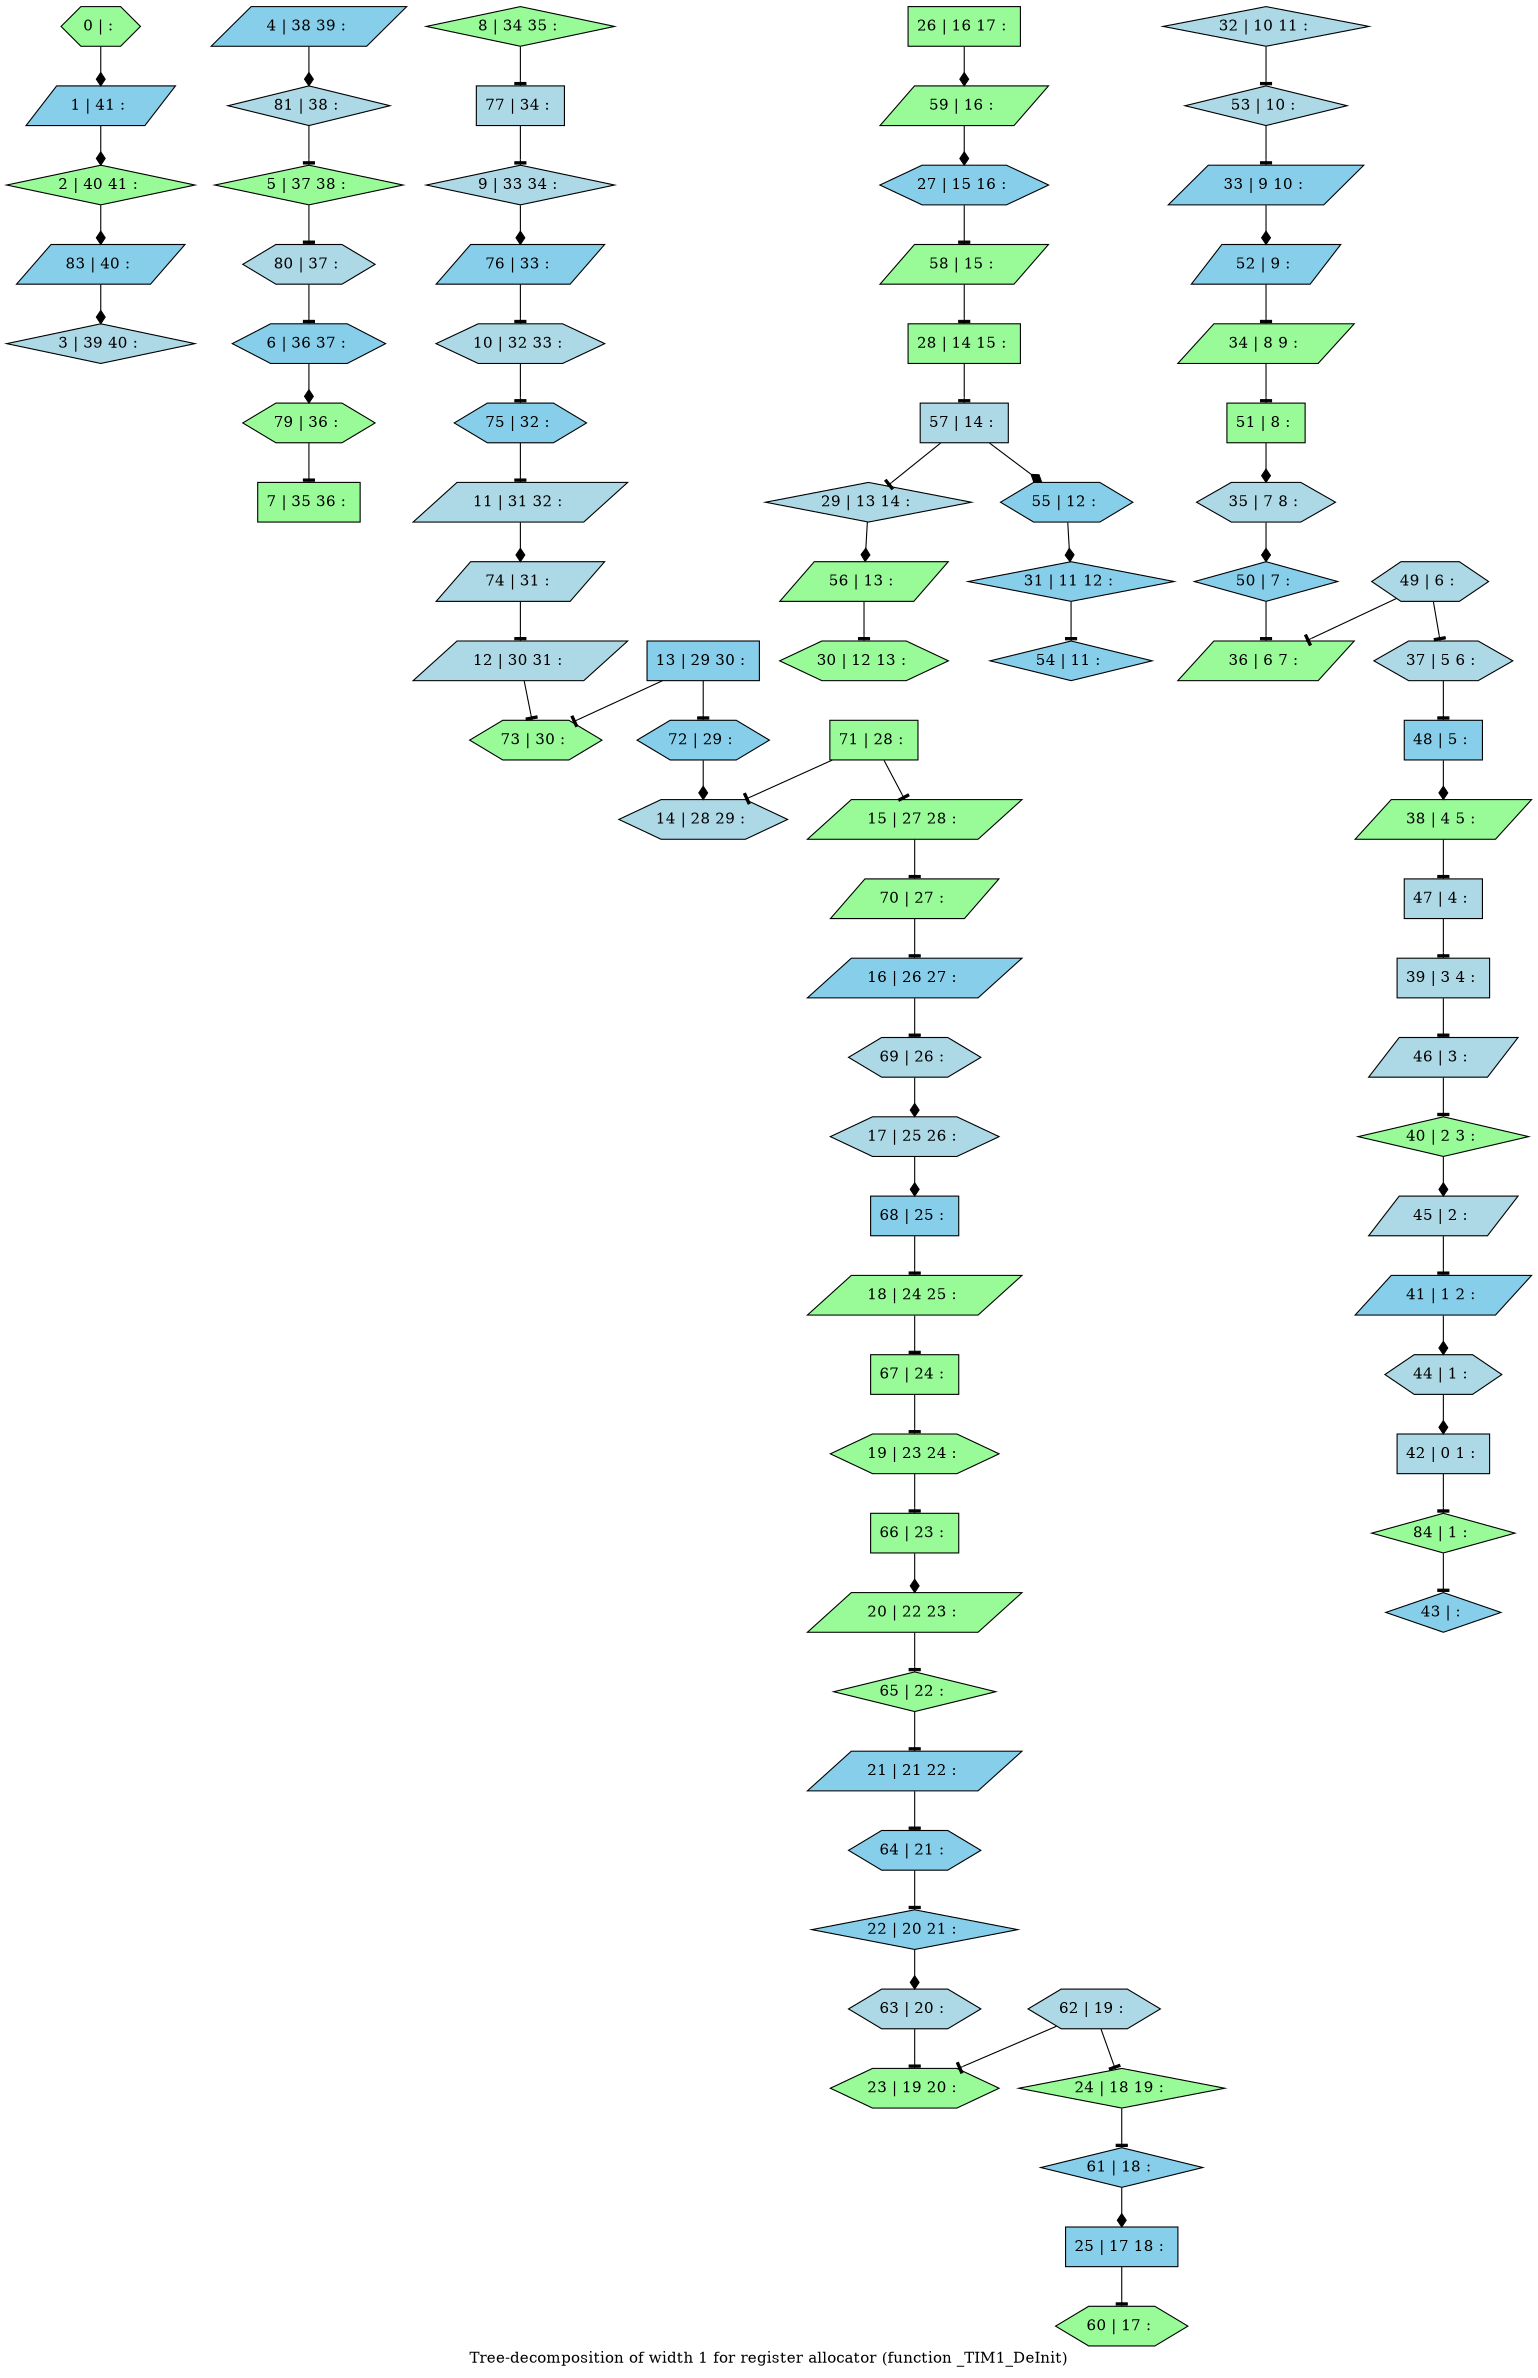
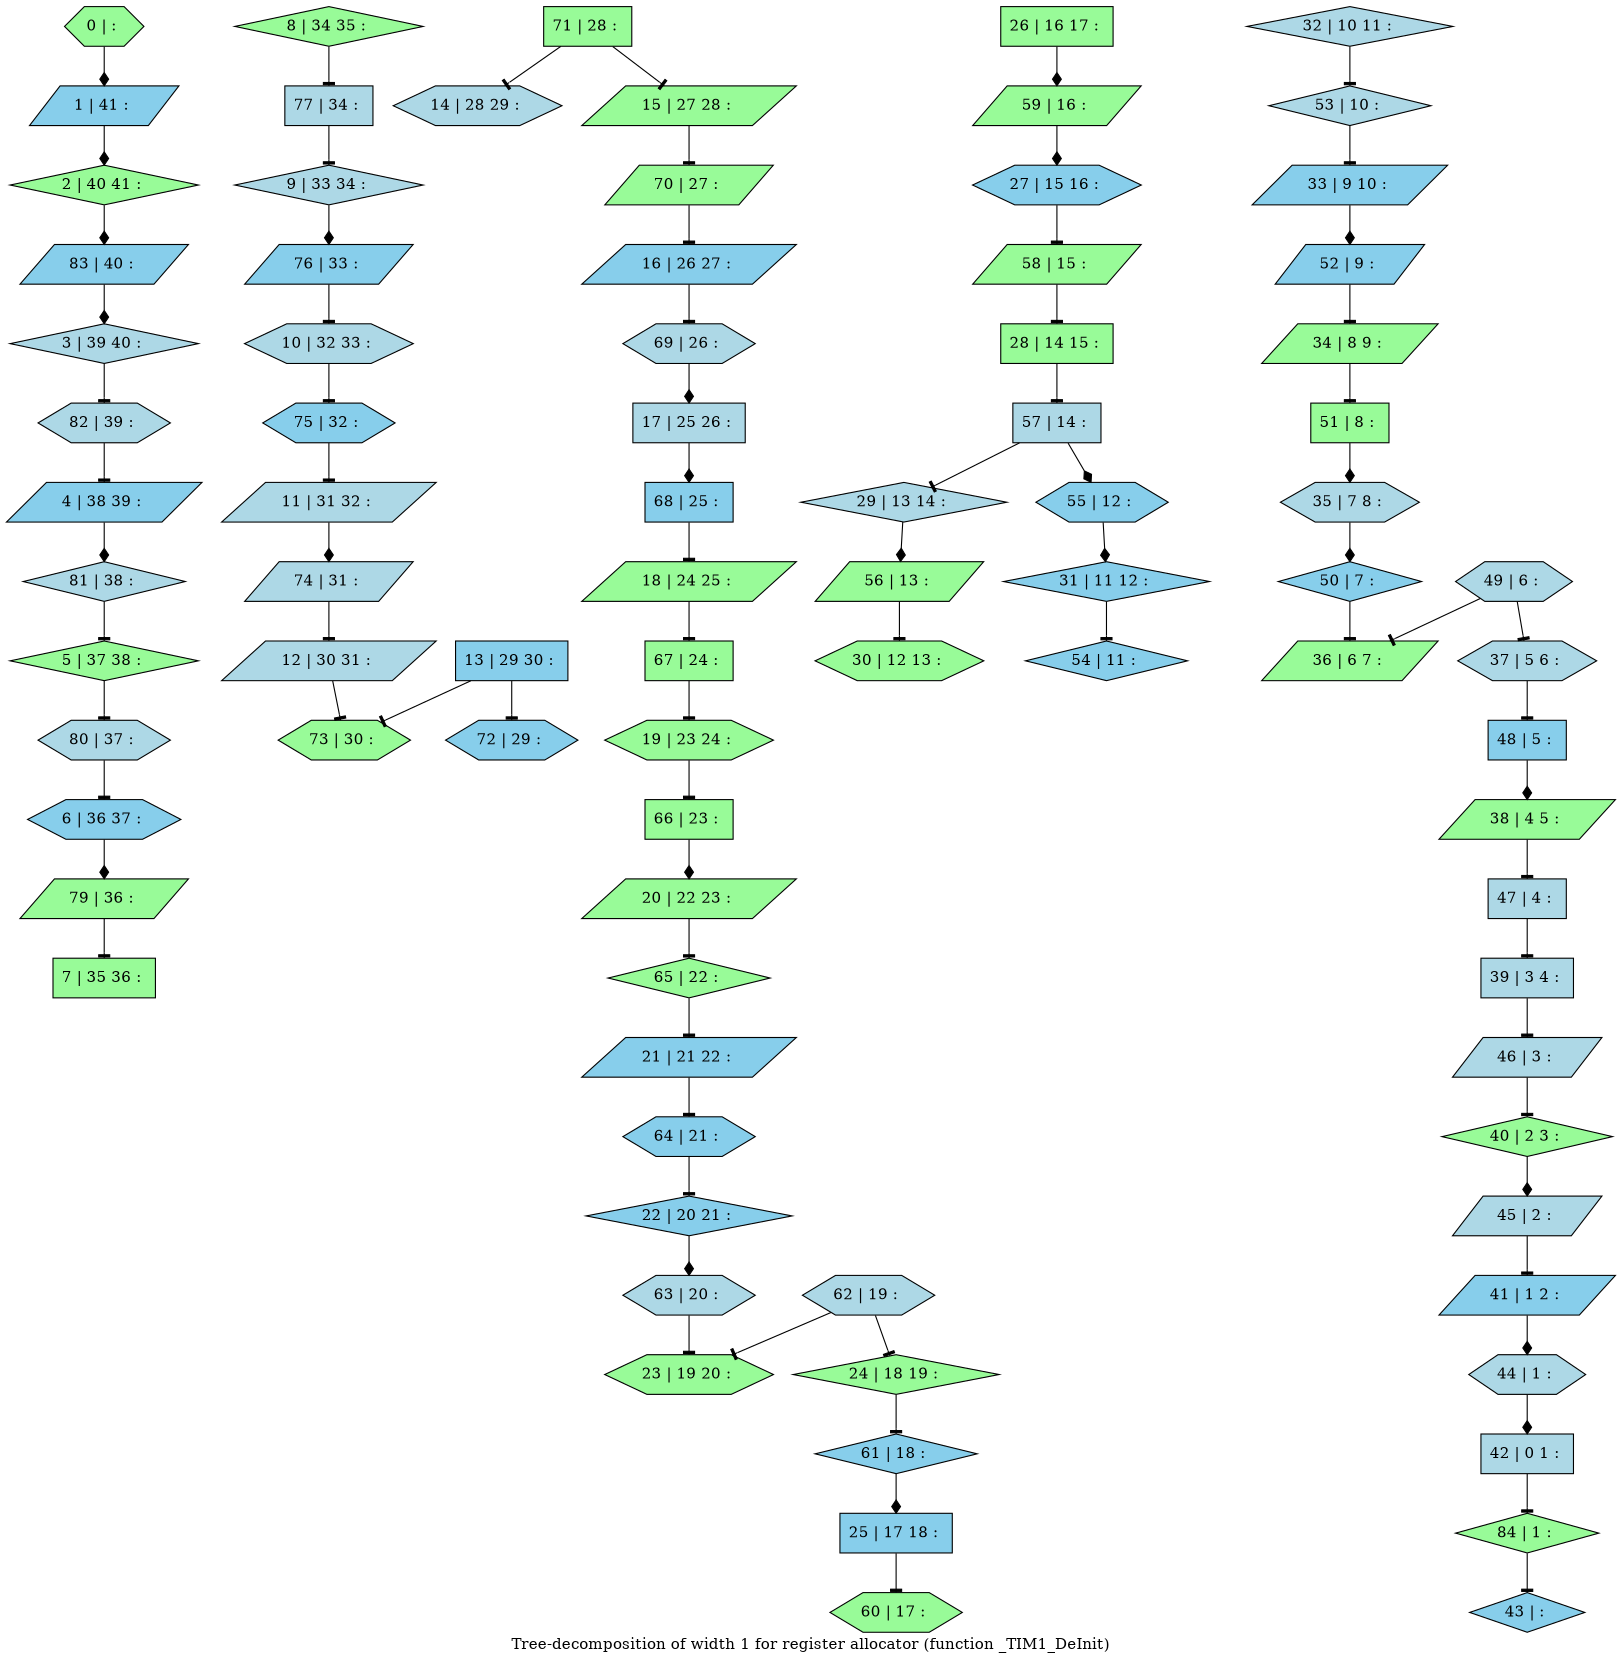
node "82 | 39 :": added
node "79 | 36 :": shape hexagon -> parallelogram
edge "72 | 29 :" -> "14 | 28 29 :": removed
node "17 | 25 26 :": shape hexagon -> box
